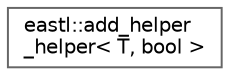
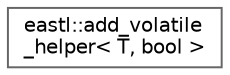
node "eastl::add_helper _helper< T, bool >": label "eastl::add_helper _helper< T, bool >" -> "eastl::add_volatile _helper< T, bool >"
